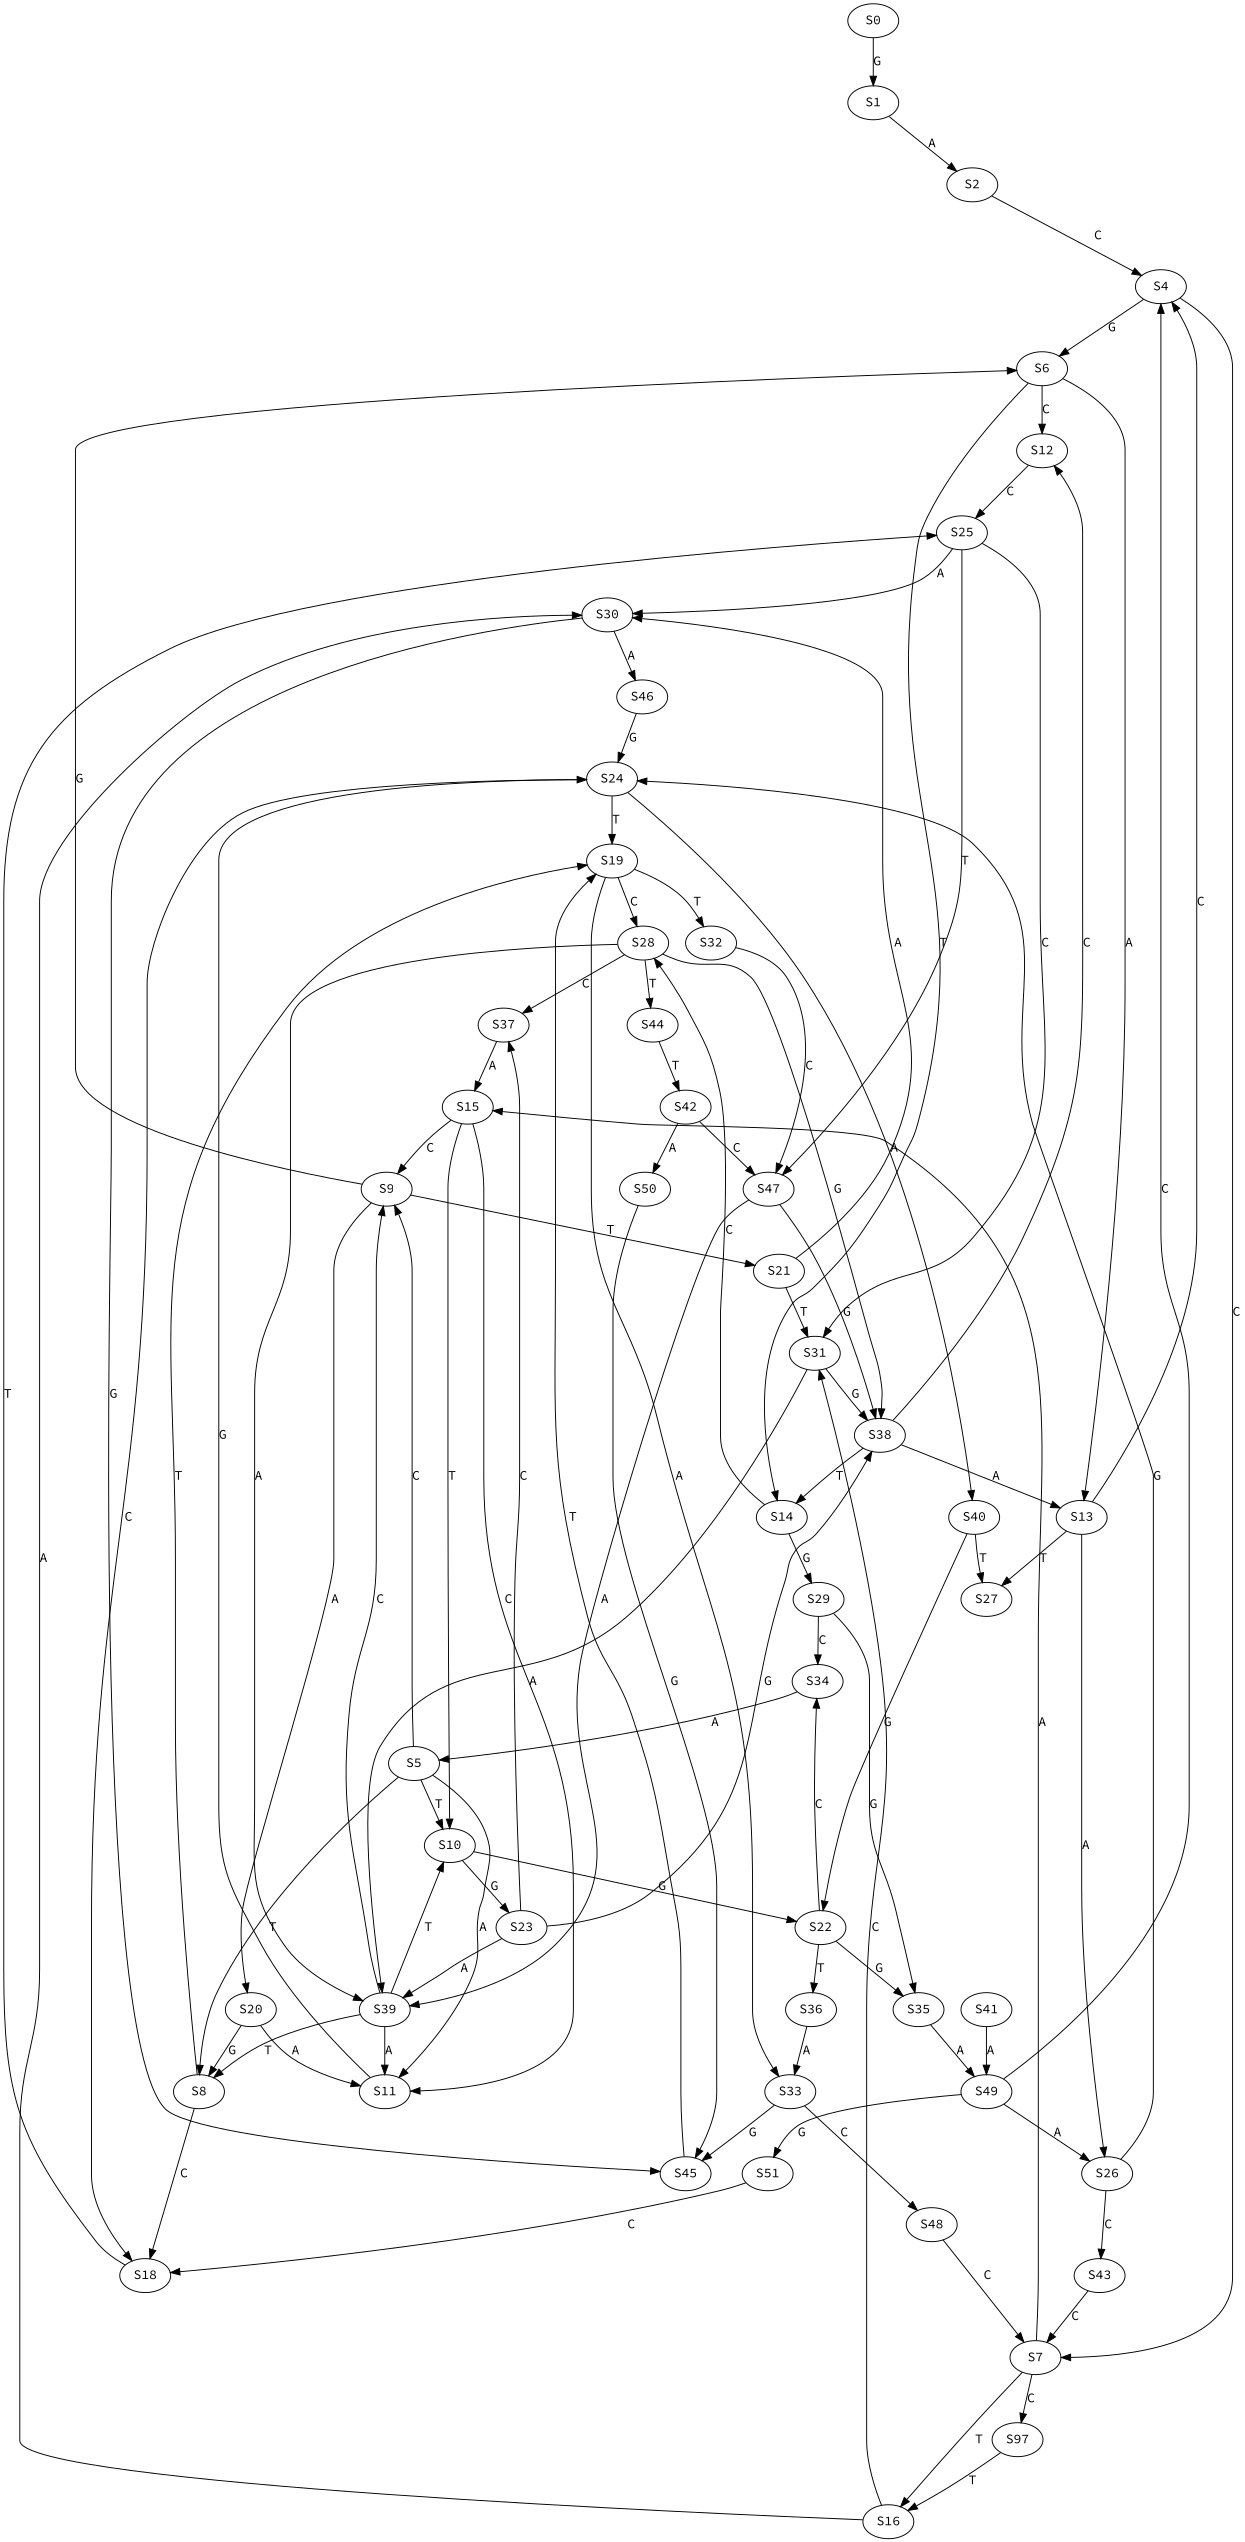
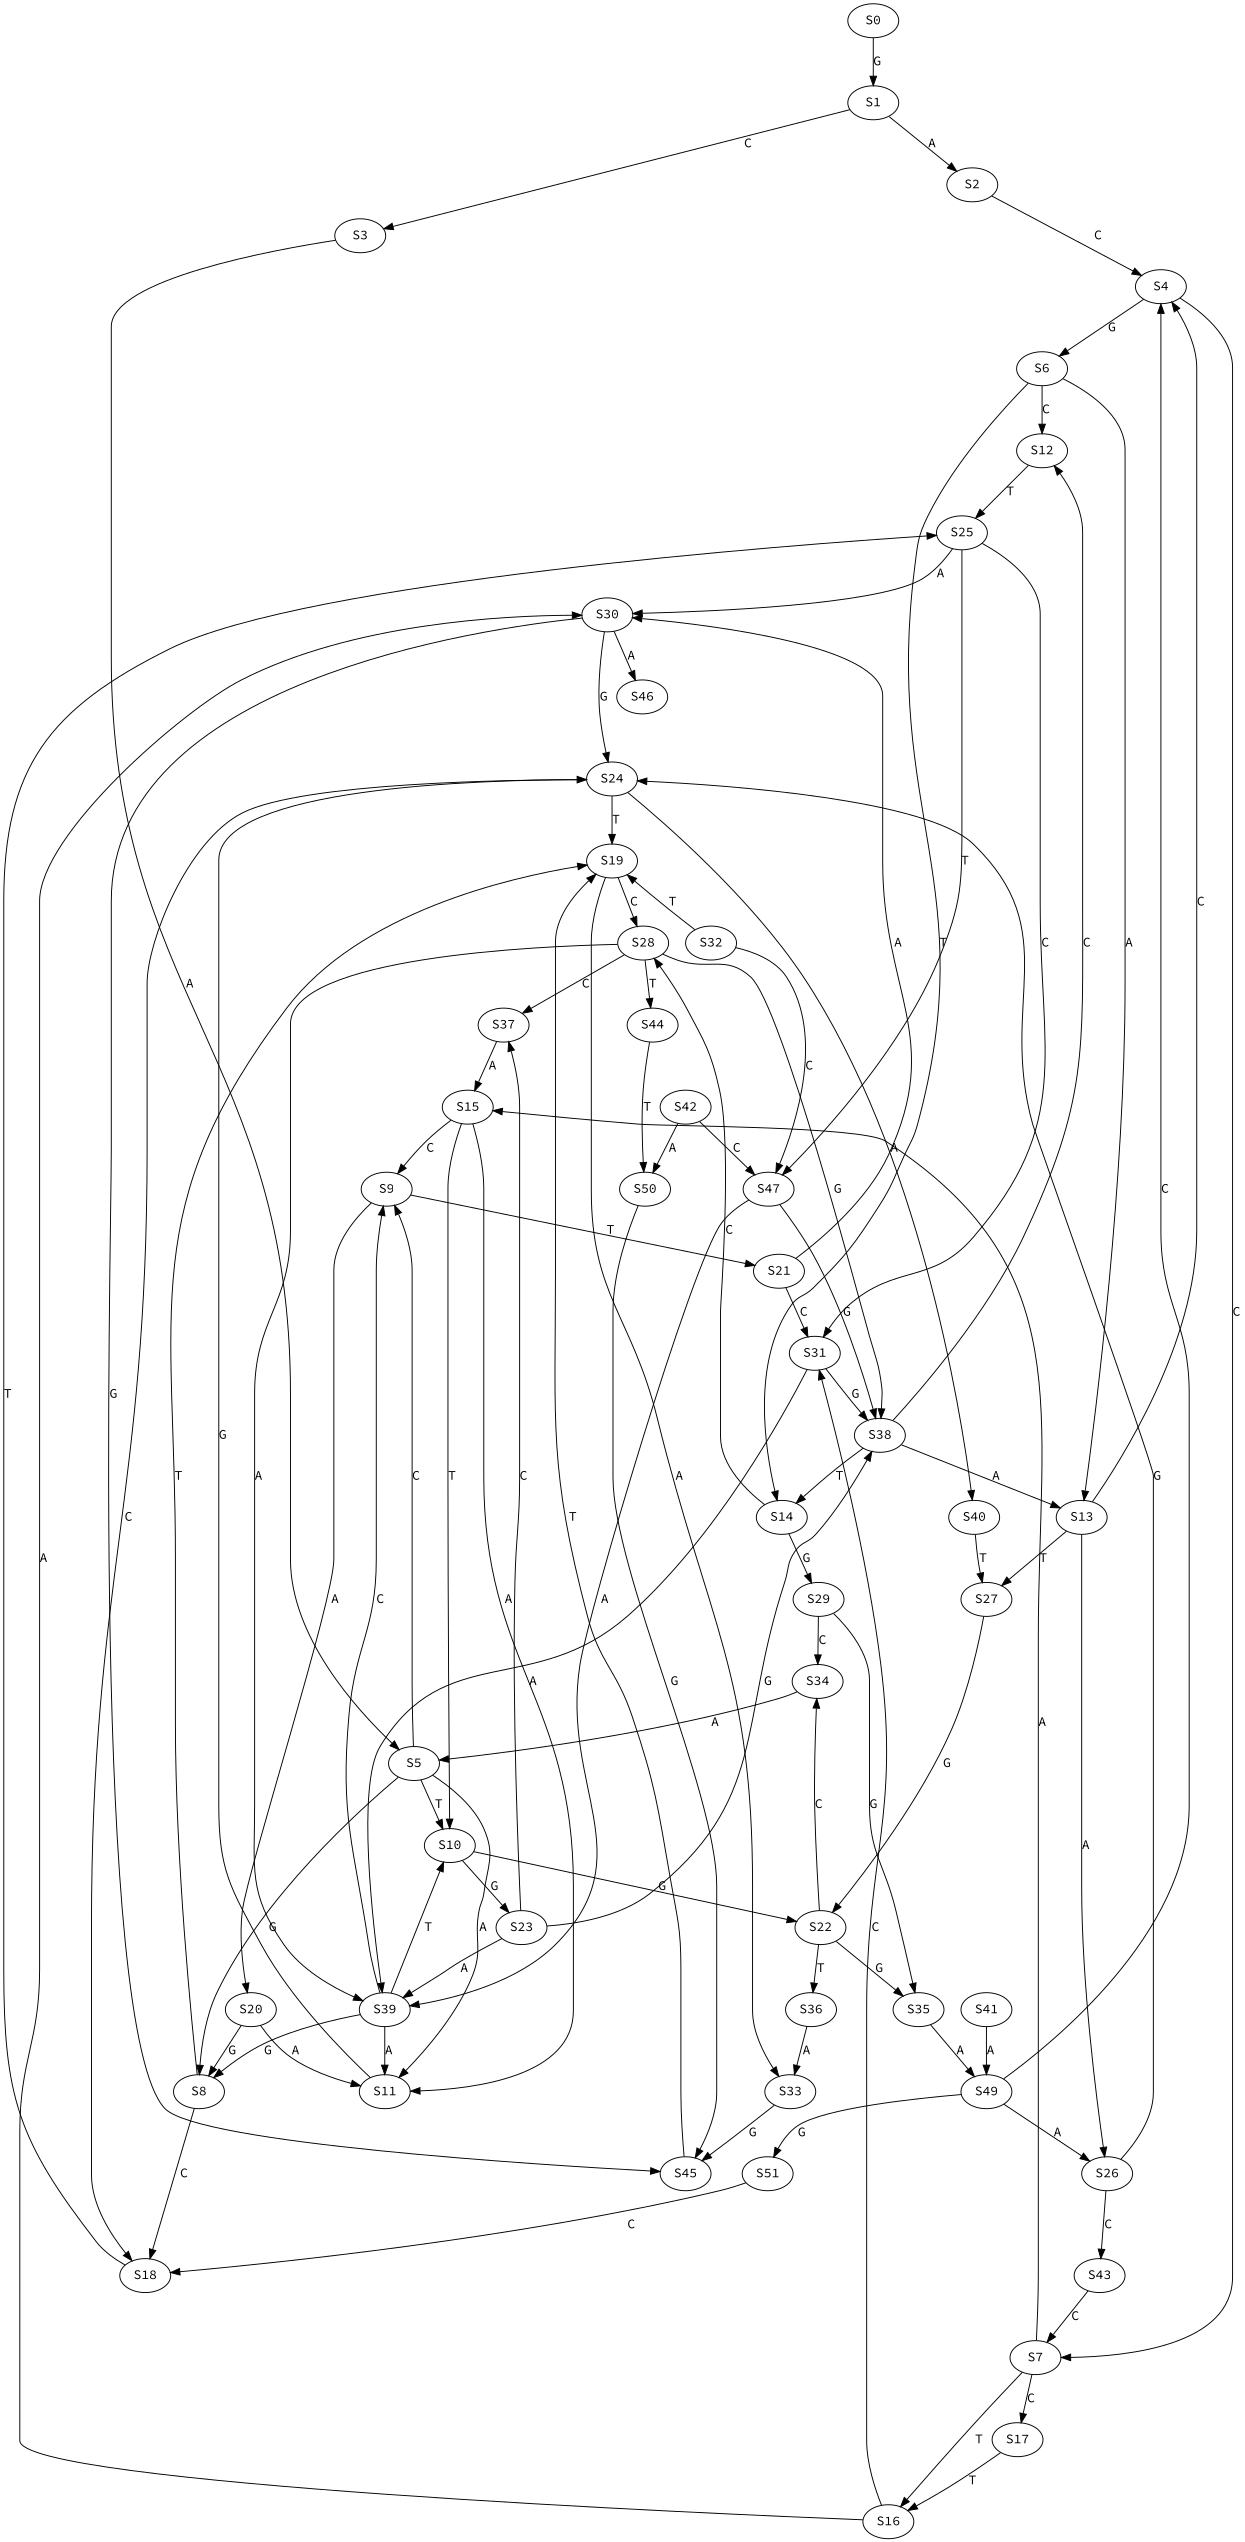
node "S3": added
edge "S9" -> "S6": removed, label "G"
edge "S12" -> "S25": label "C" -> "T"
edge "S46" -> "S24": now "S30" -> "S24"
edge "S19" -> "S32": reversed
edge "S44" -> "S42": now "S44" -> "S50"
edge "S21" -> "S31": label "T" -> "C"
edge "S15" -> "S11": label "C" -> "A"
edge "S40" -> "S22": now "S27" -> "S22"
edge "S5" -> "S8": label "T" -> "G"
edge "S39" -> "S8": label "T" -> "G"
node "S48": removed
node "S97": label "S97" -> "S17"
